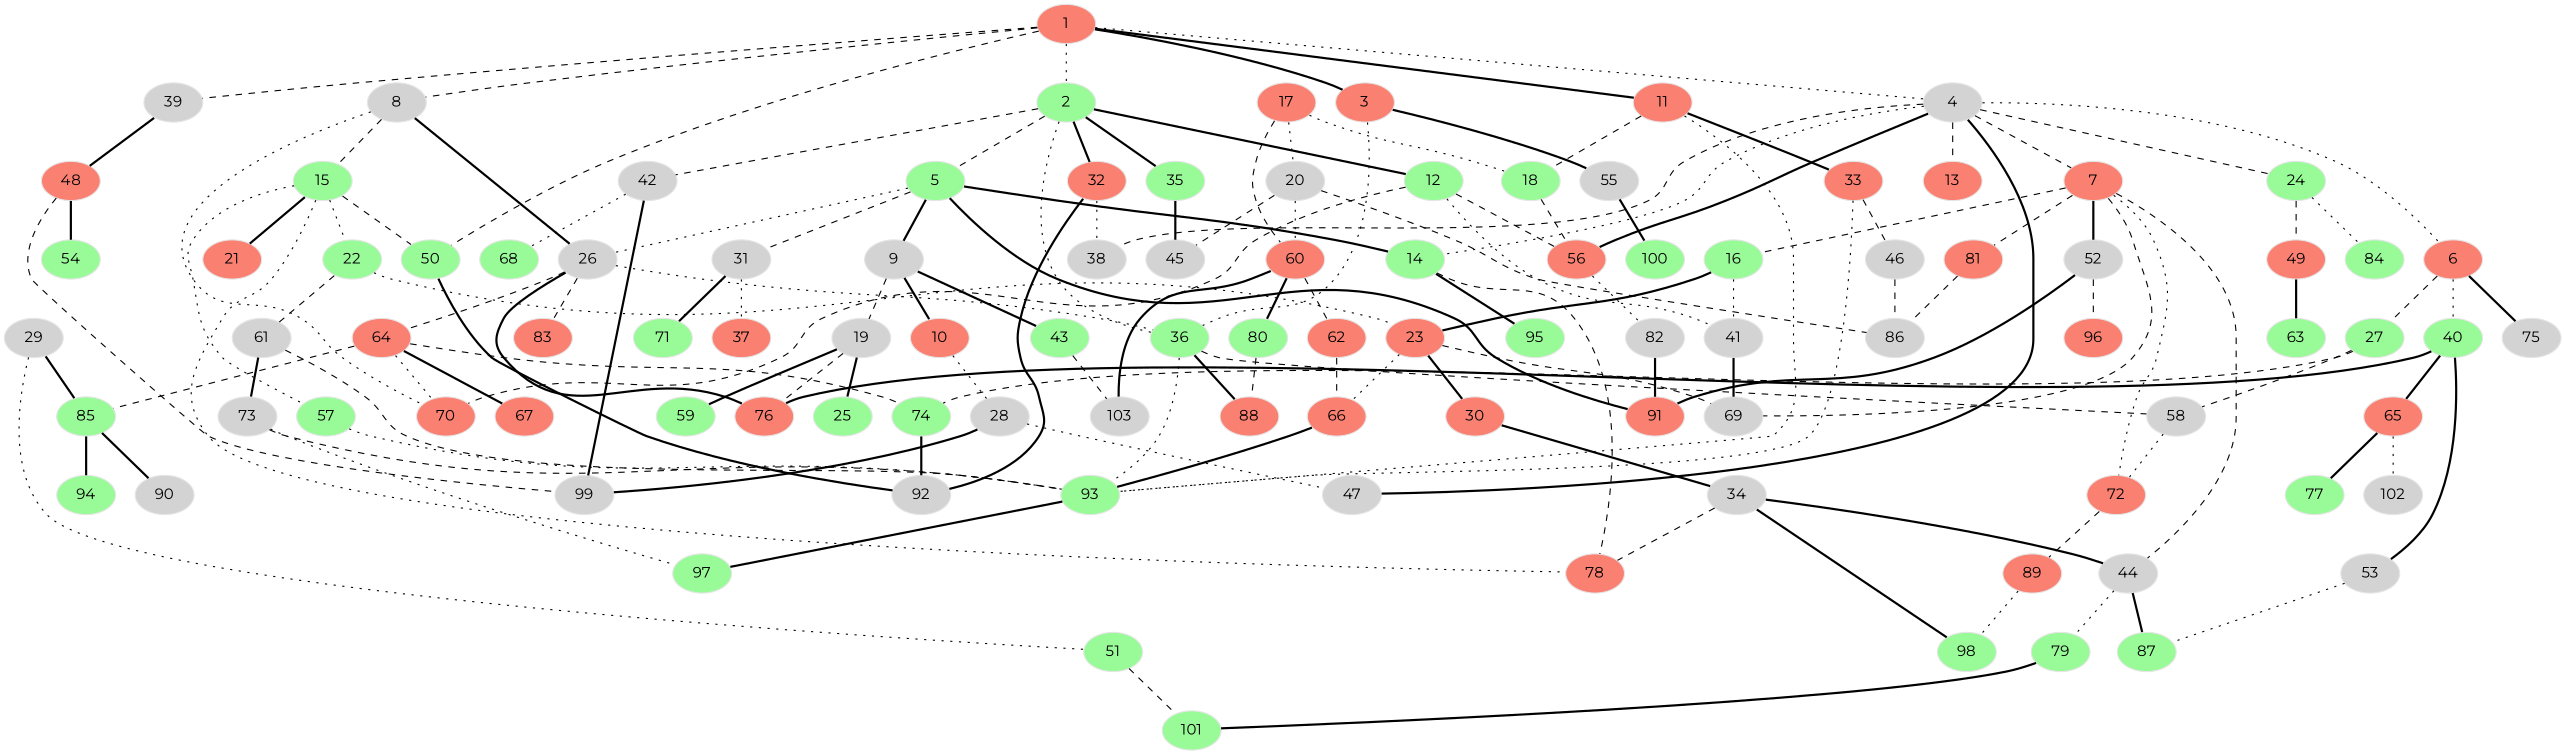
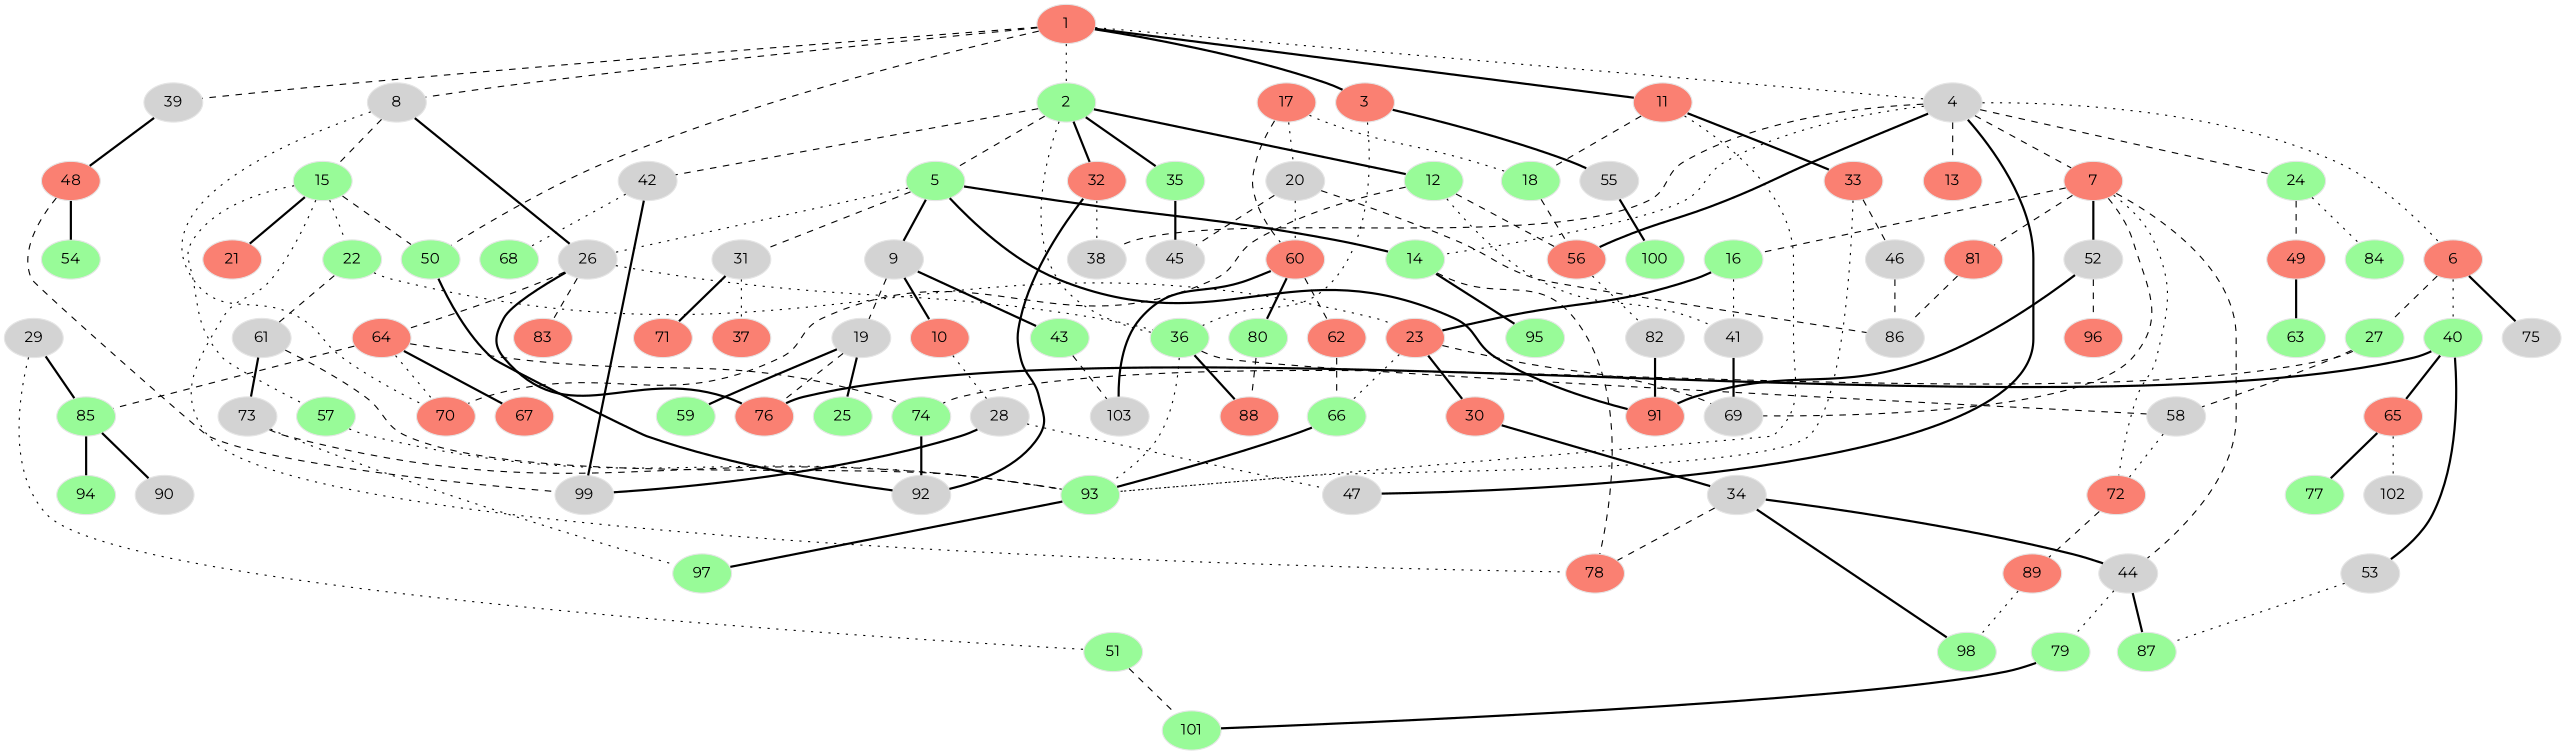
node "71": fillcolor palegreen -> salmon
node "66": fillcolor salmon -> palegreen
